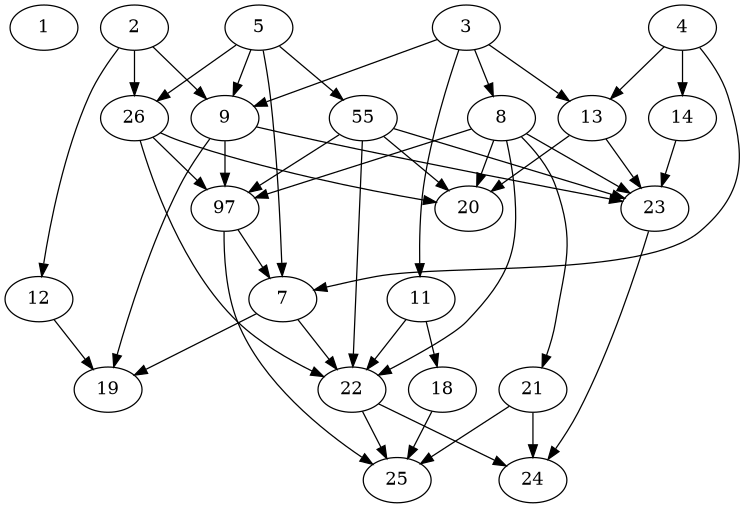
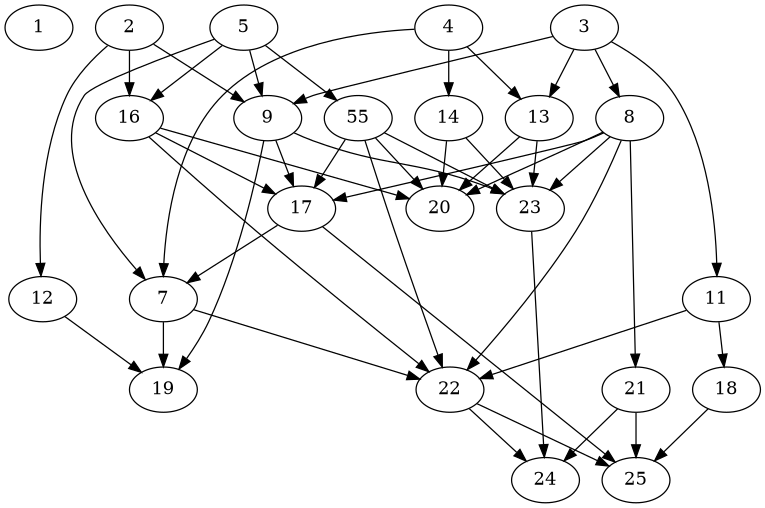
node "26": label "26" -> "16"
edge "14" -> "20": added
node "97": label "97" -> "17"
